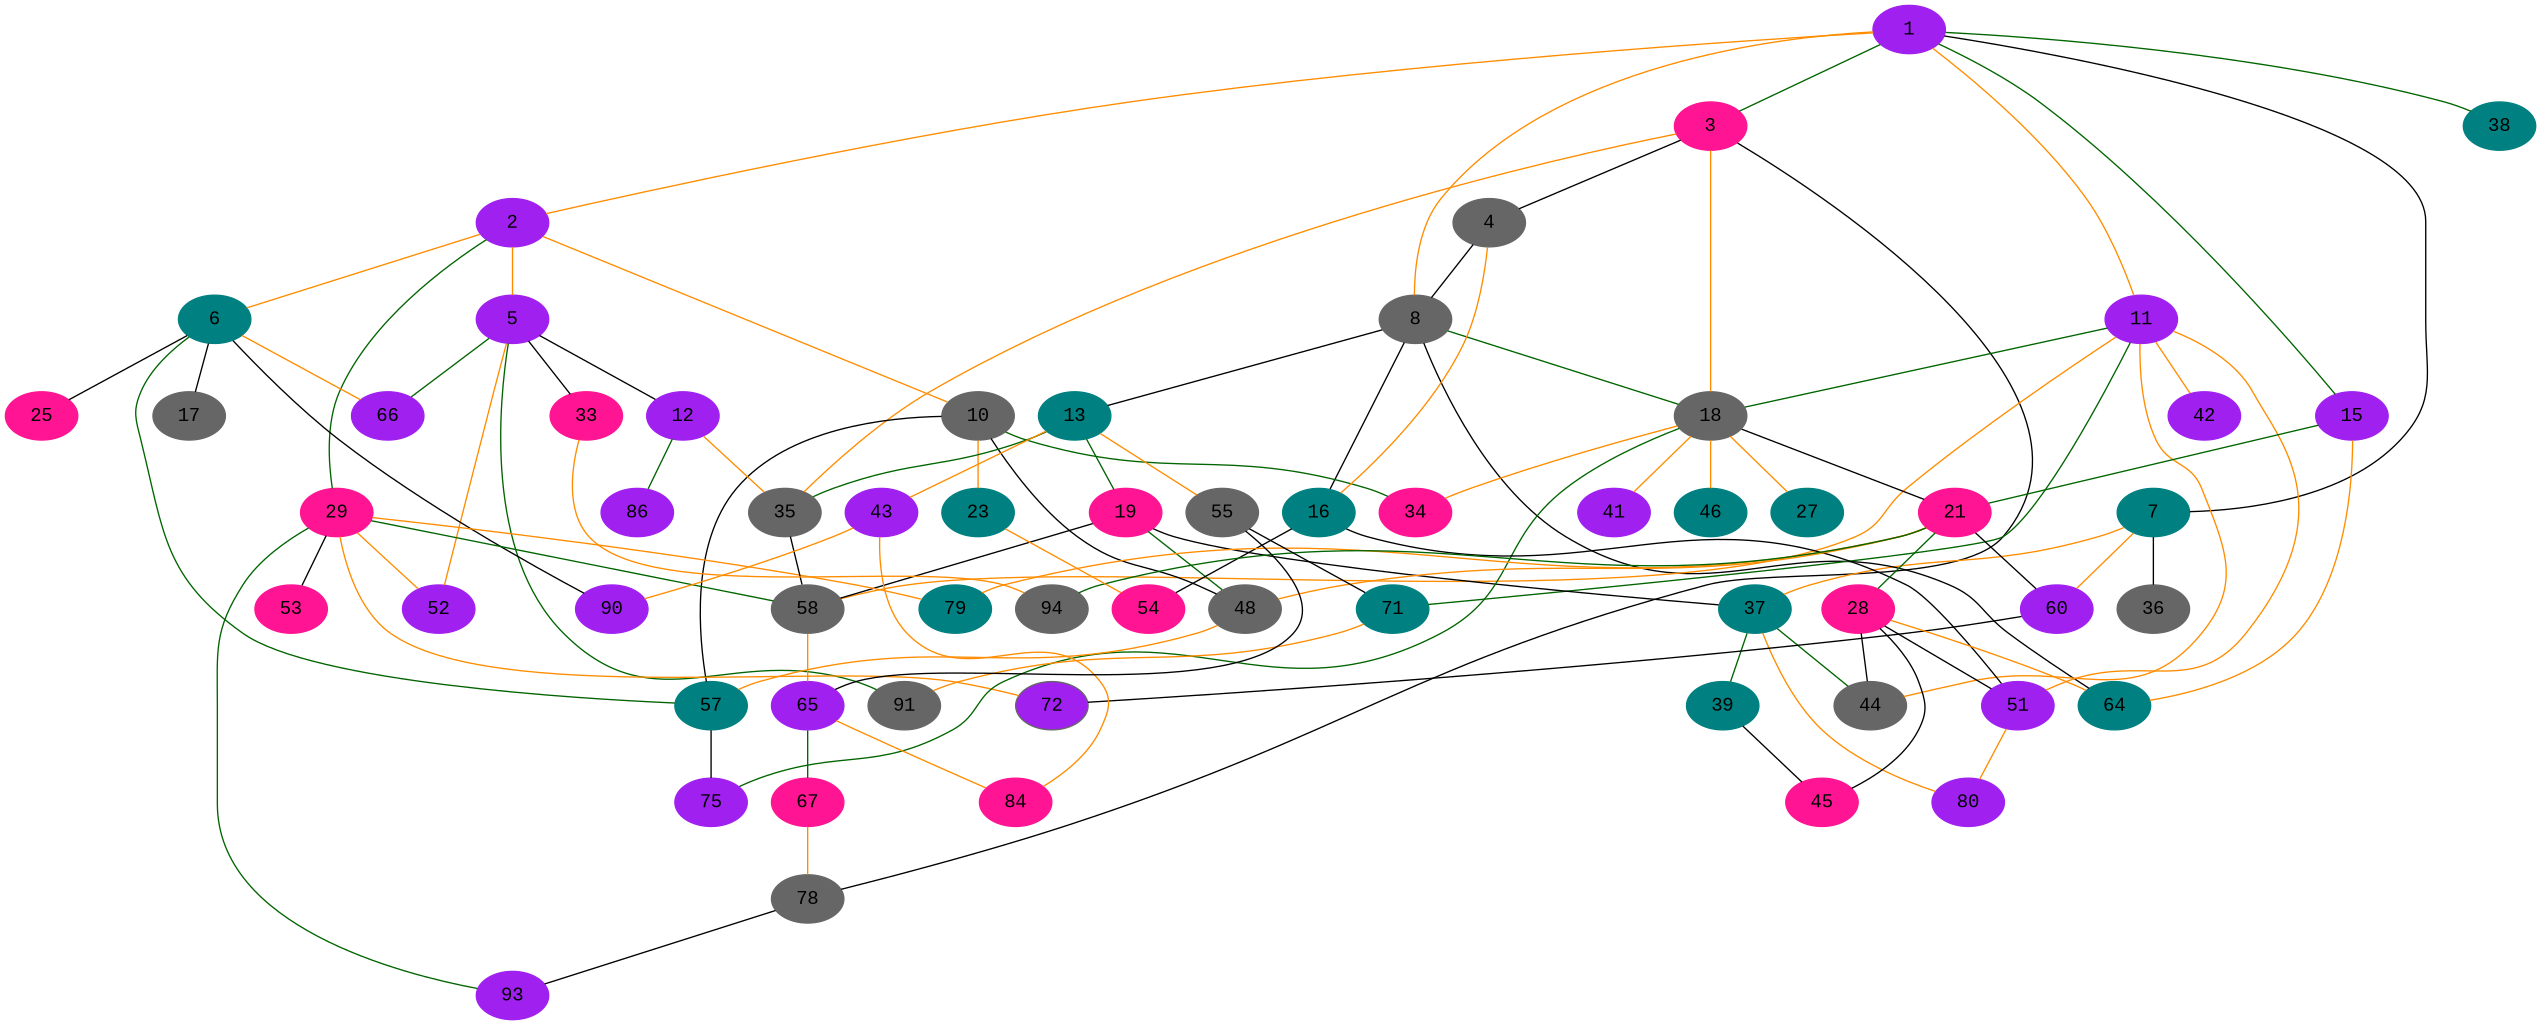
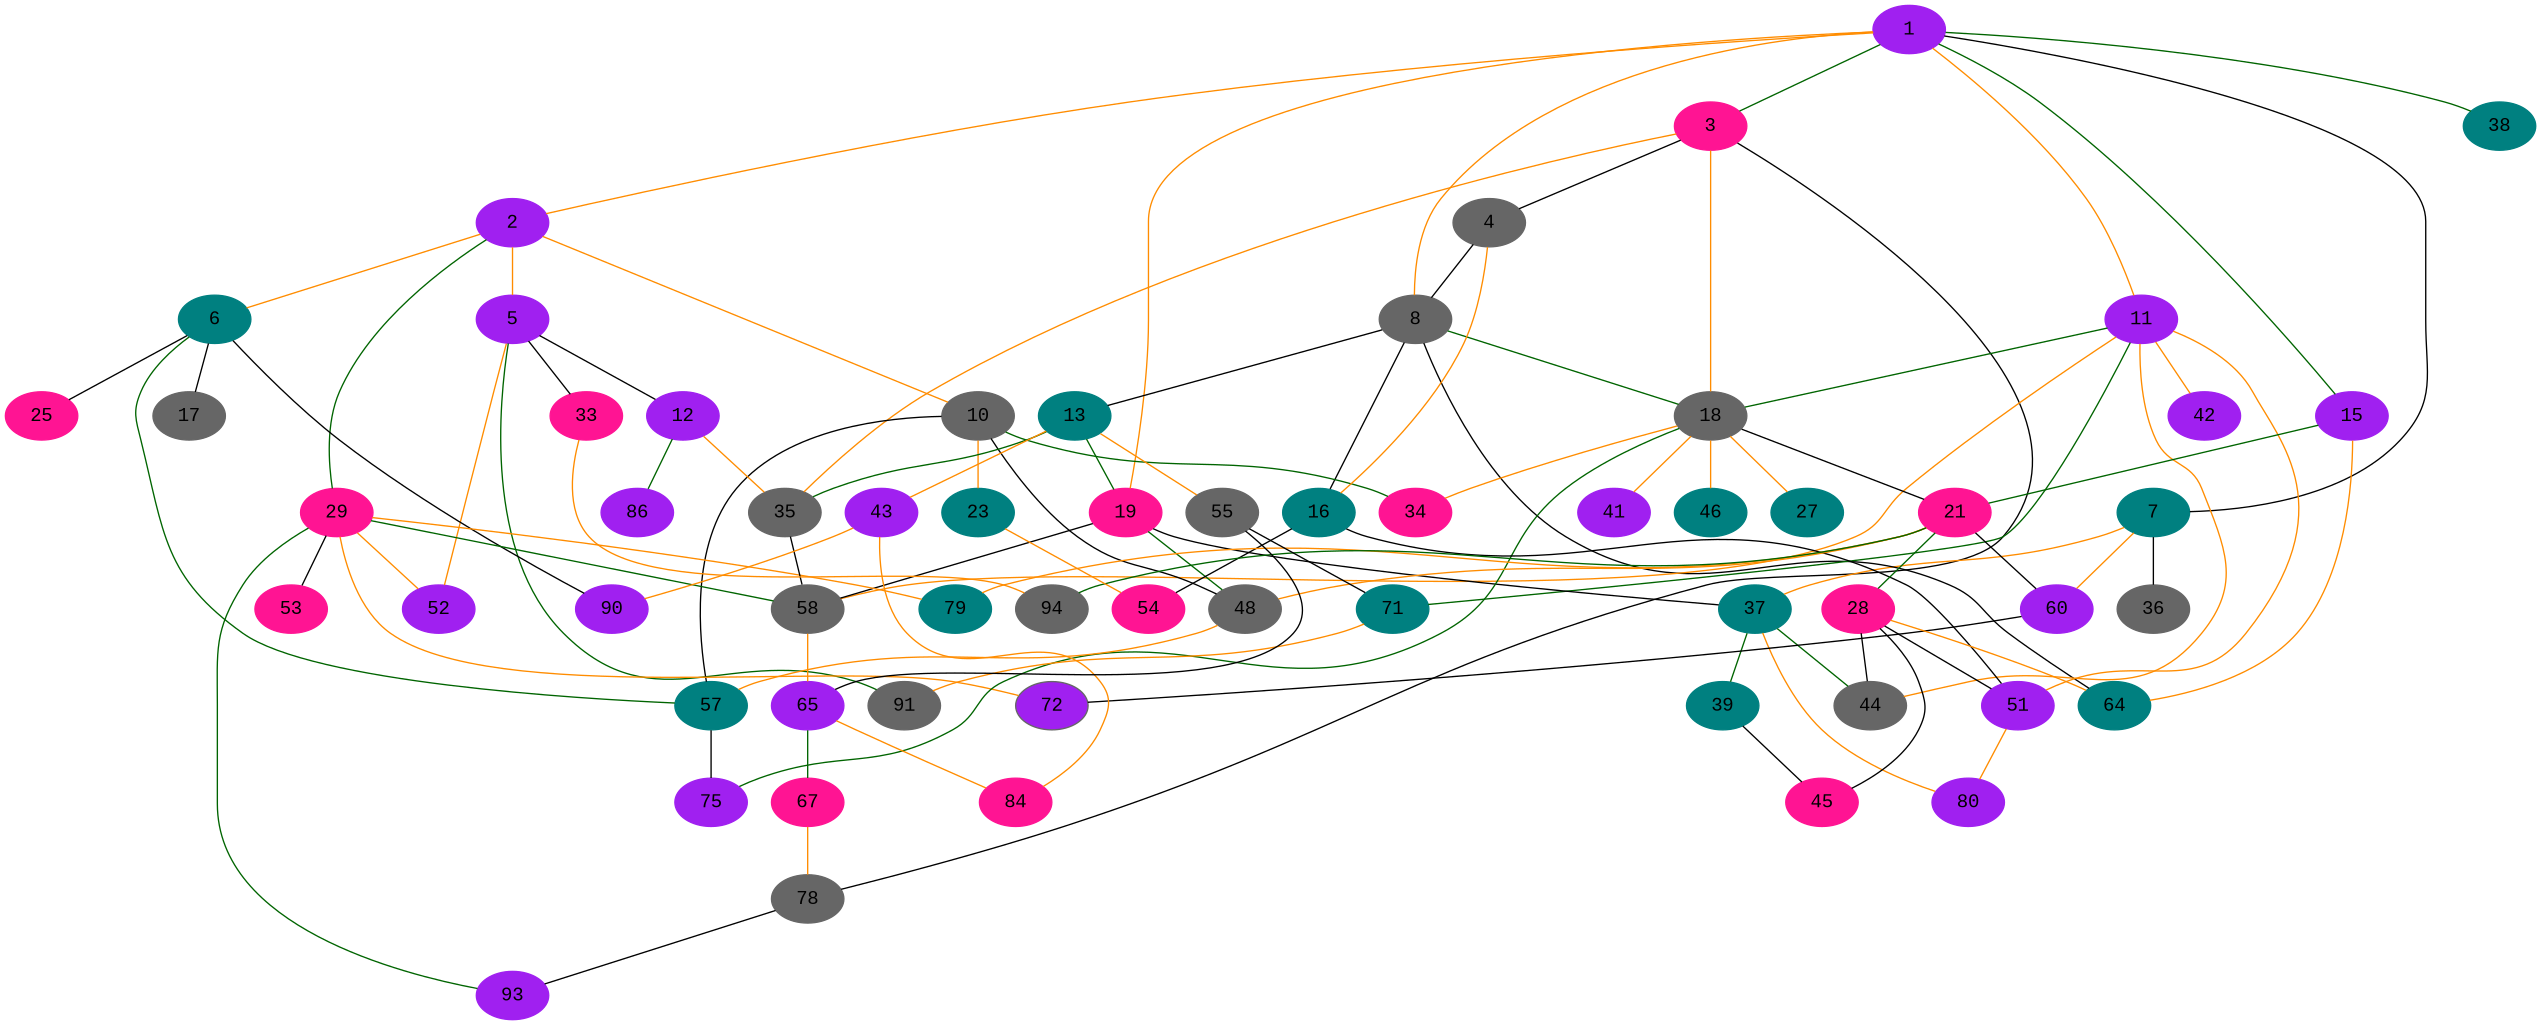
edge "1" -- "19": added
node "66": removed
